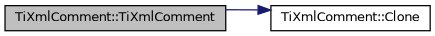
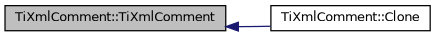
edge "TiXmlComment::TiXmlComment" -> "TiXmlComment::Clone": reversed
